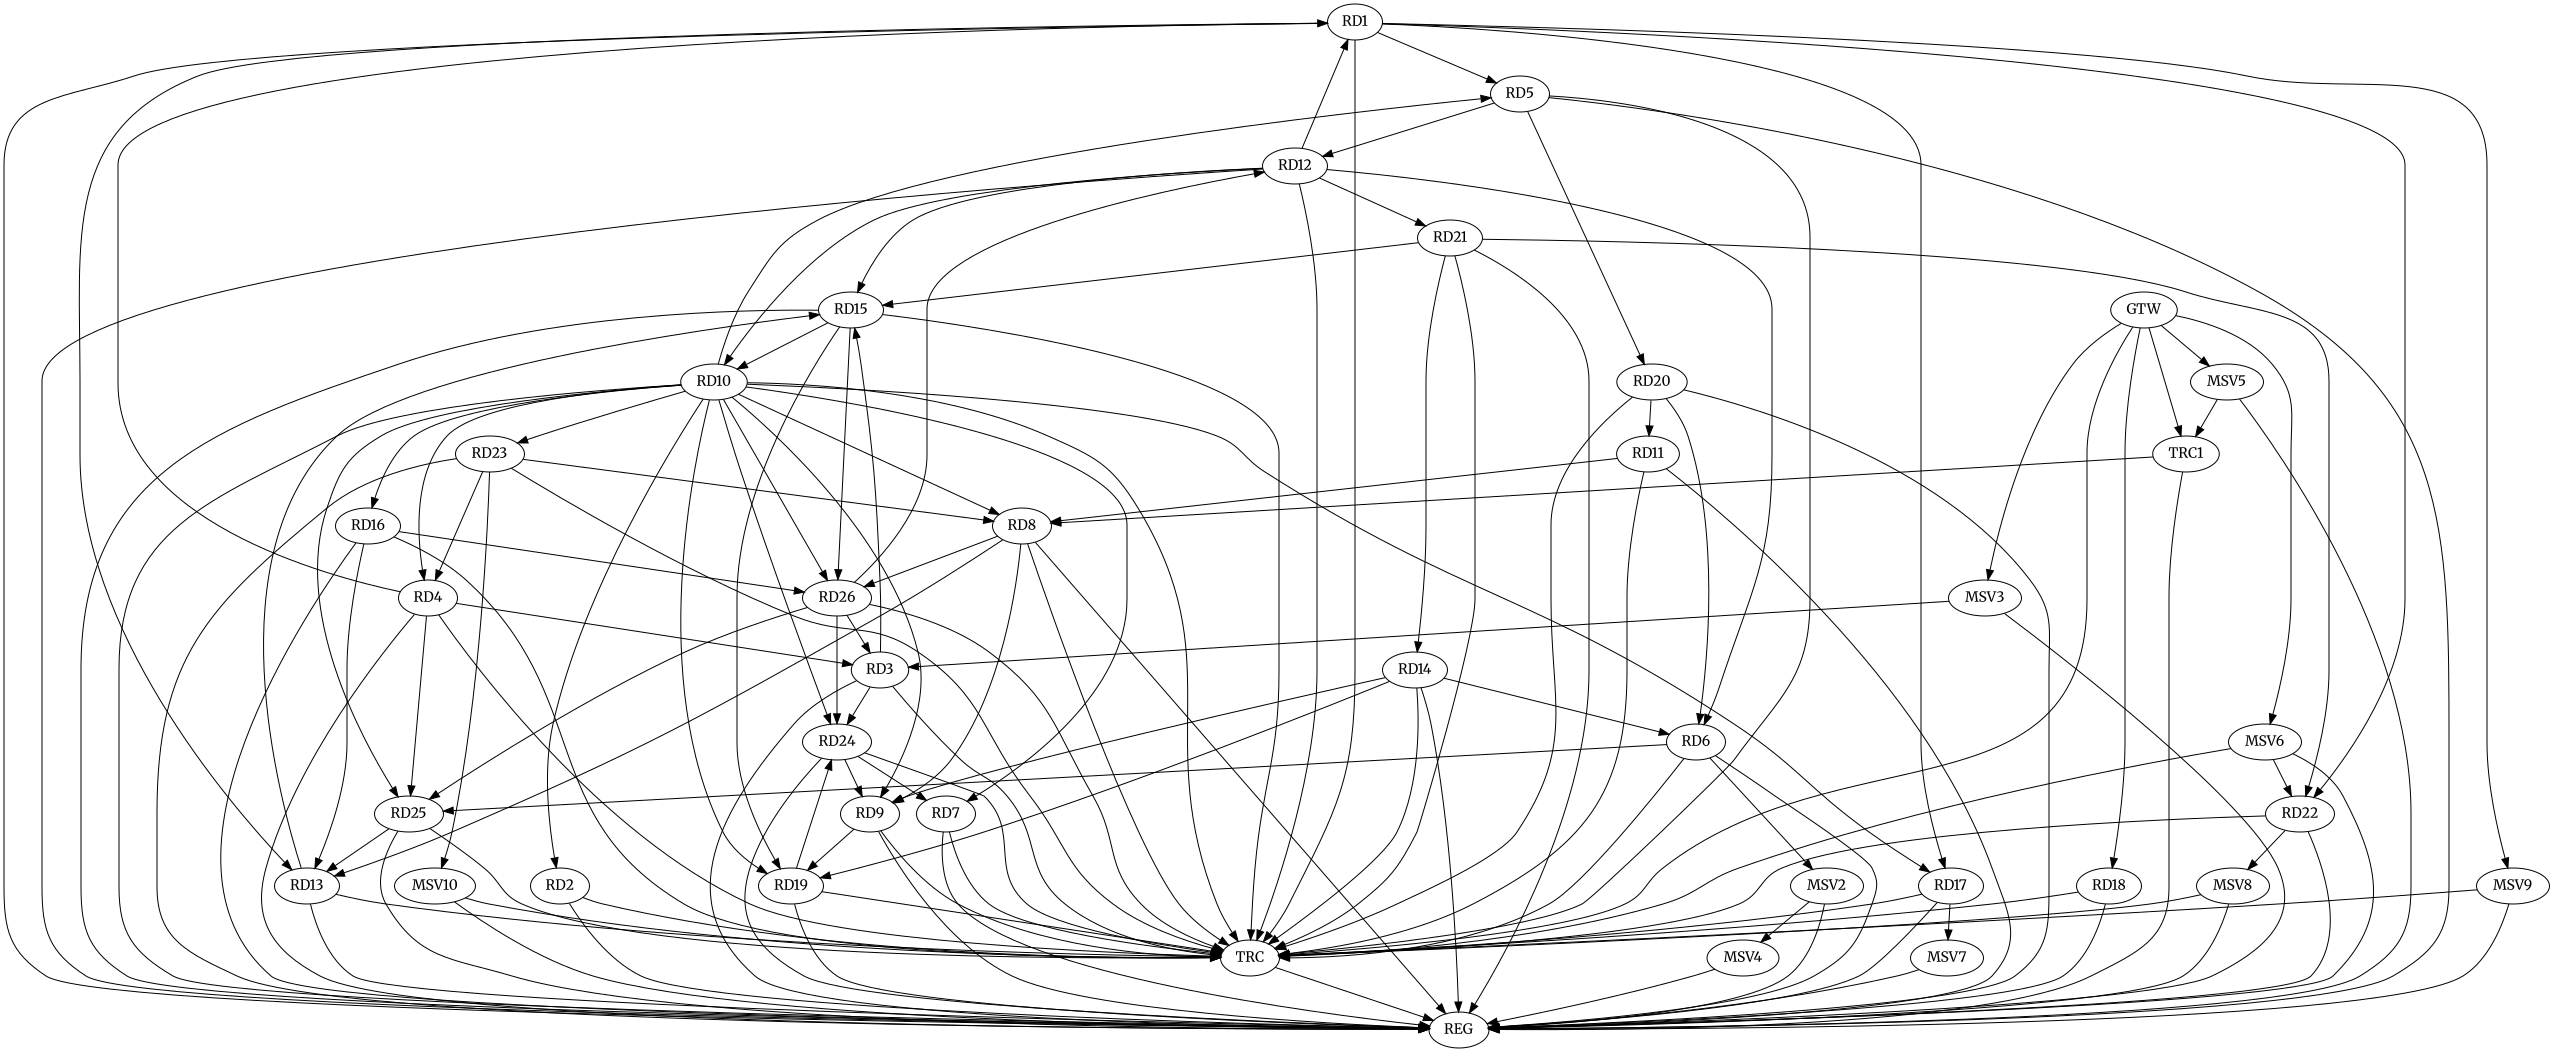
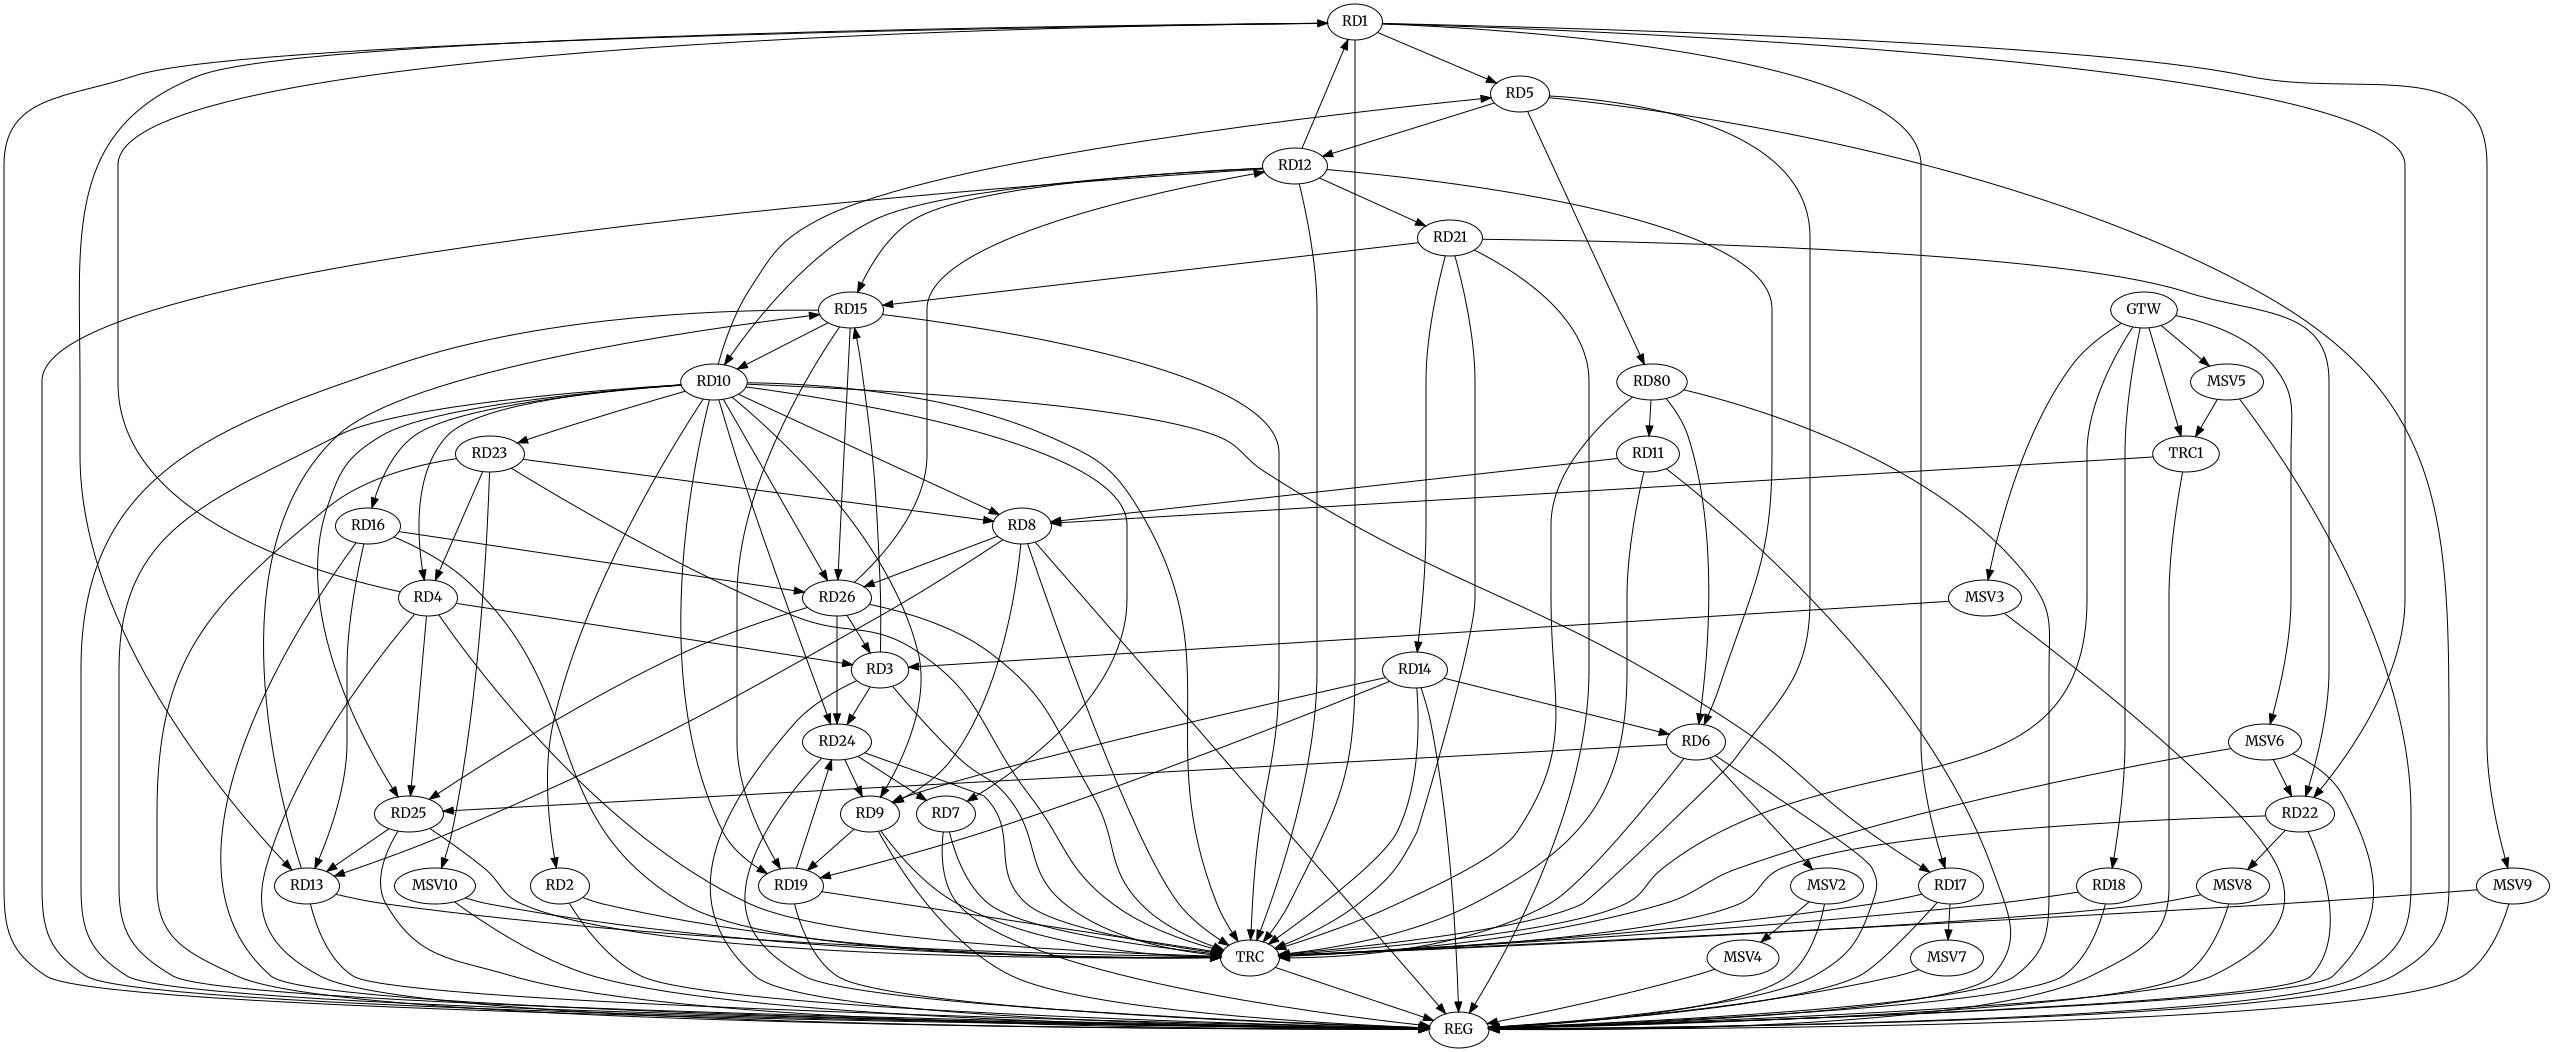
node "RD20": label "RD20" -> "RD80"
